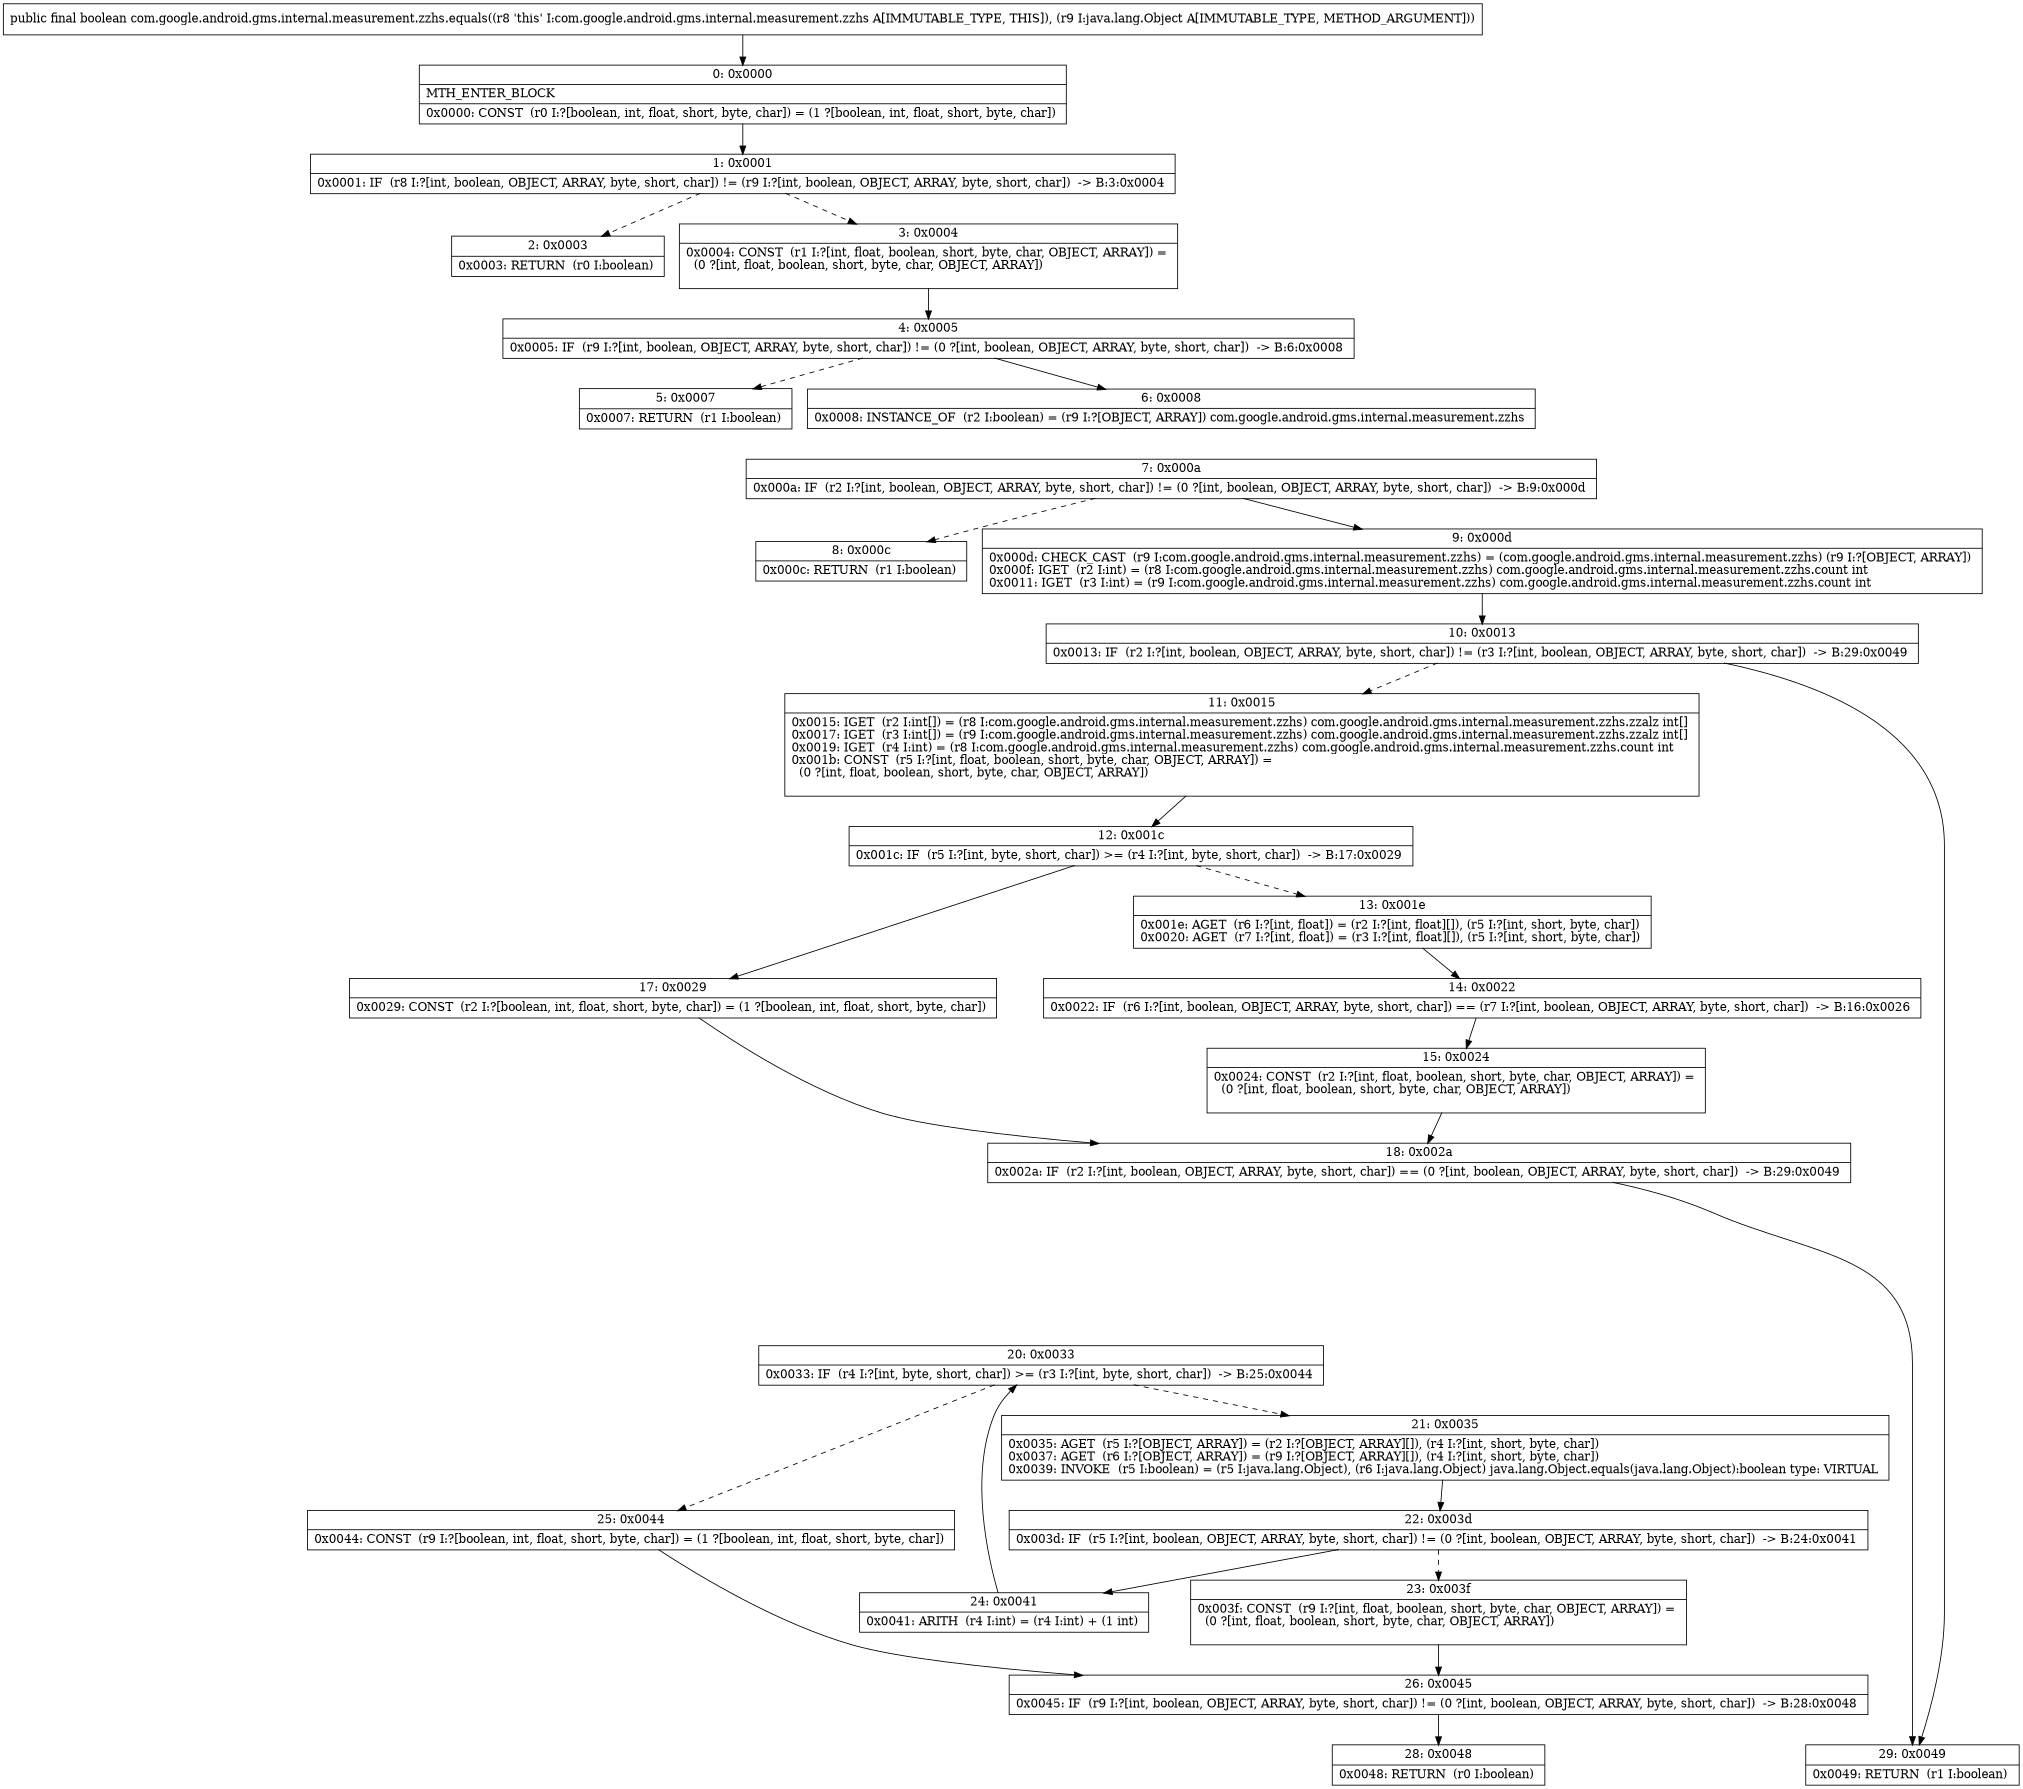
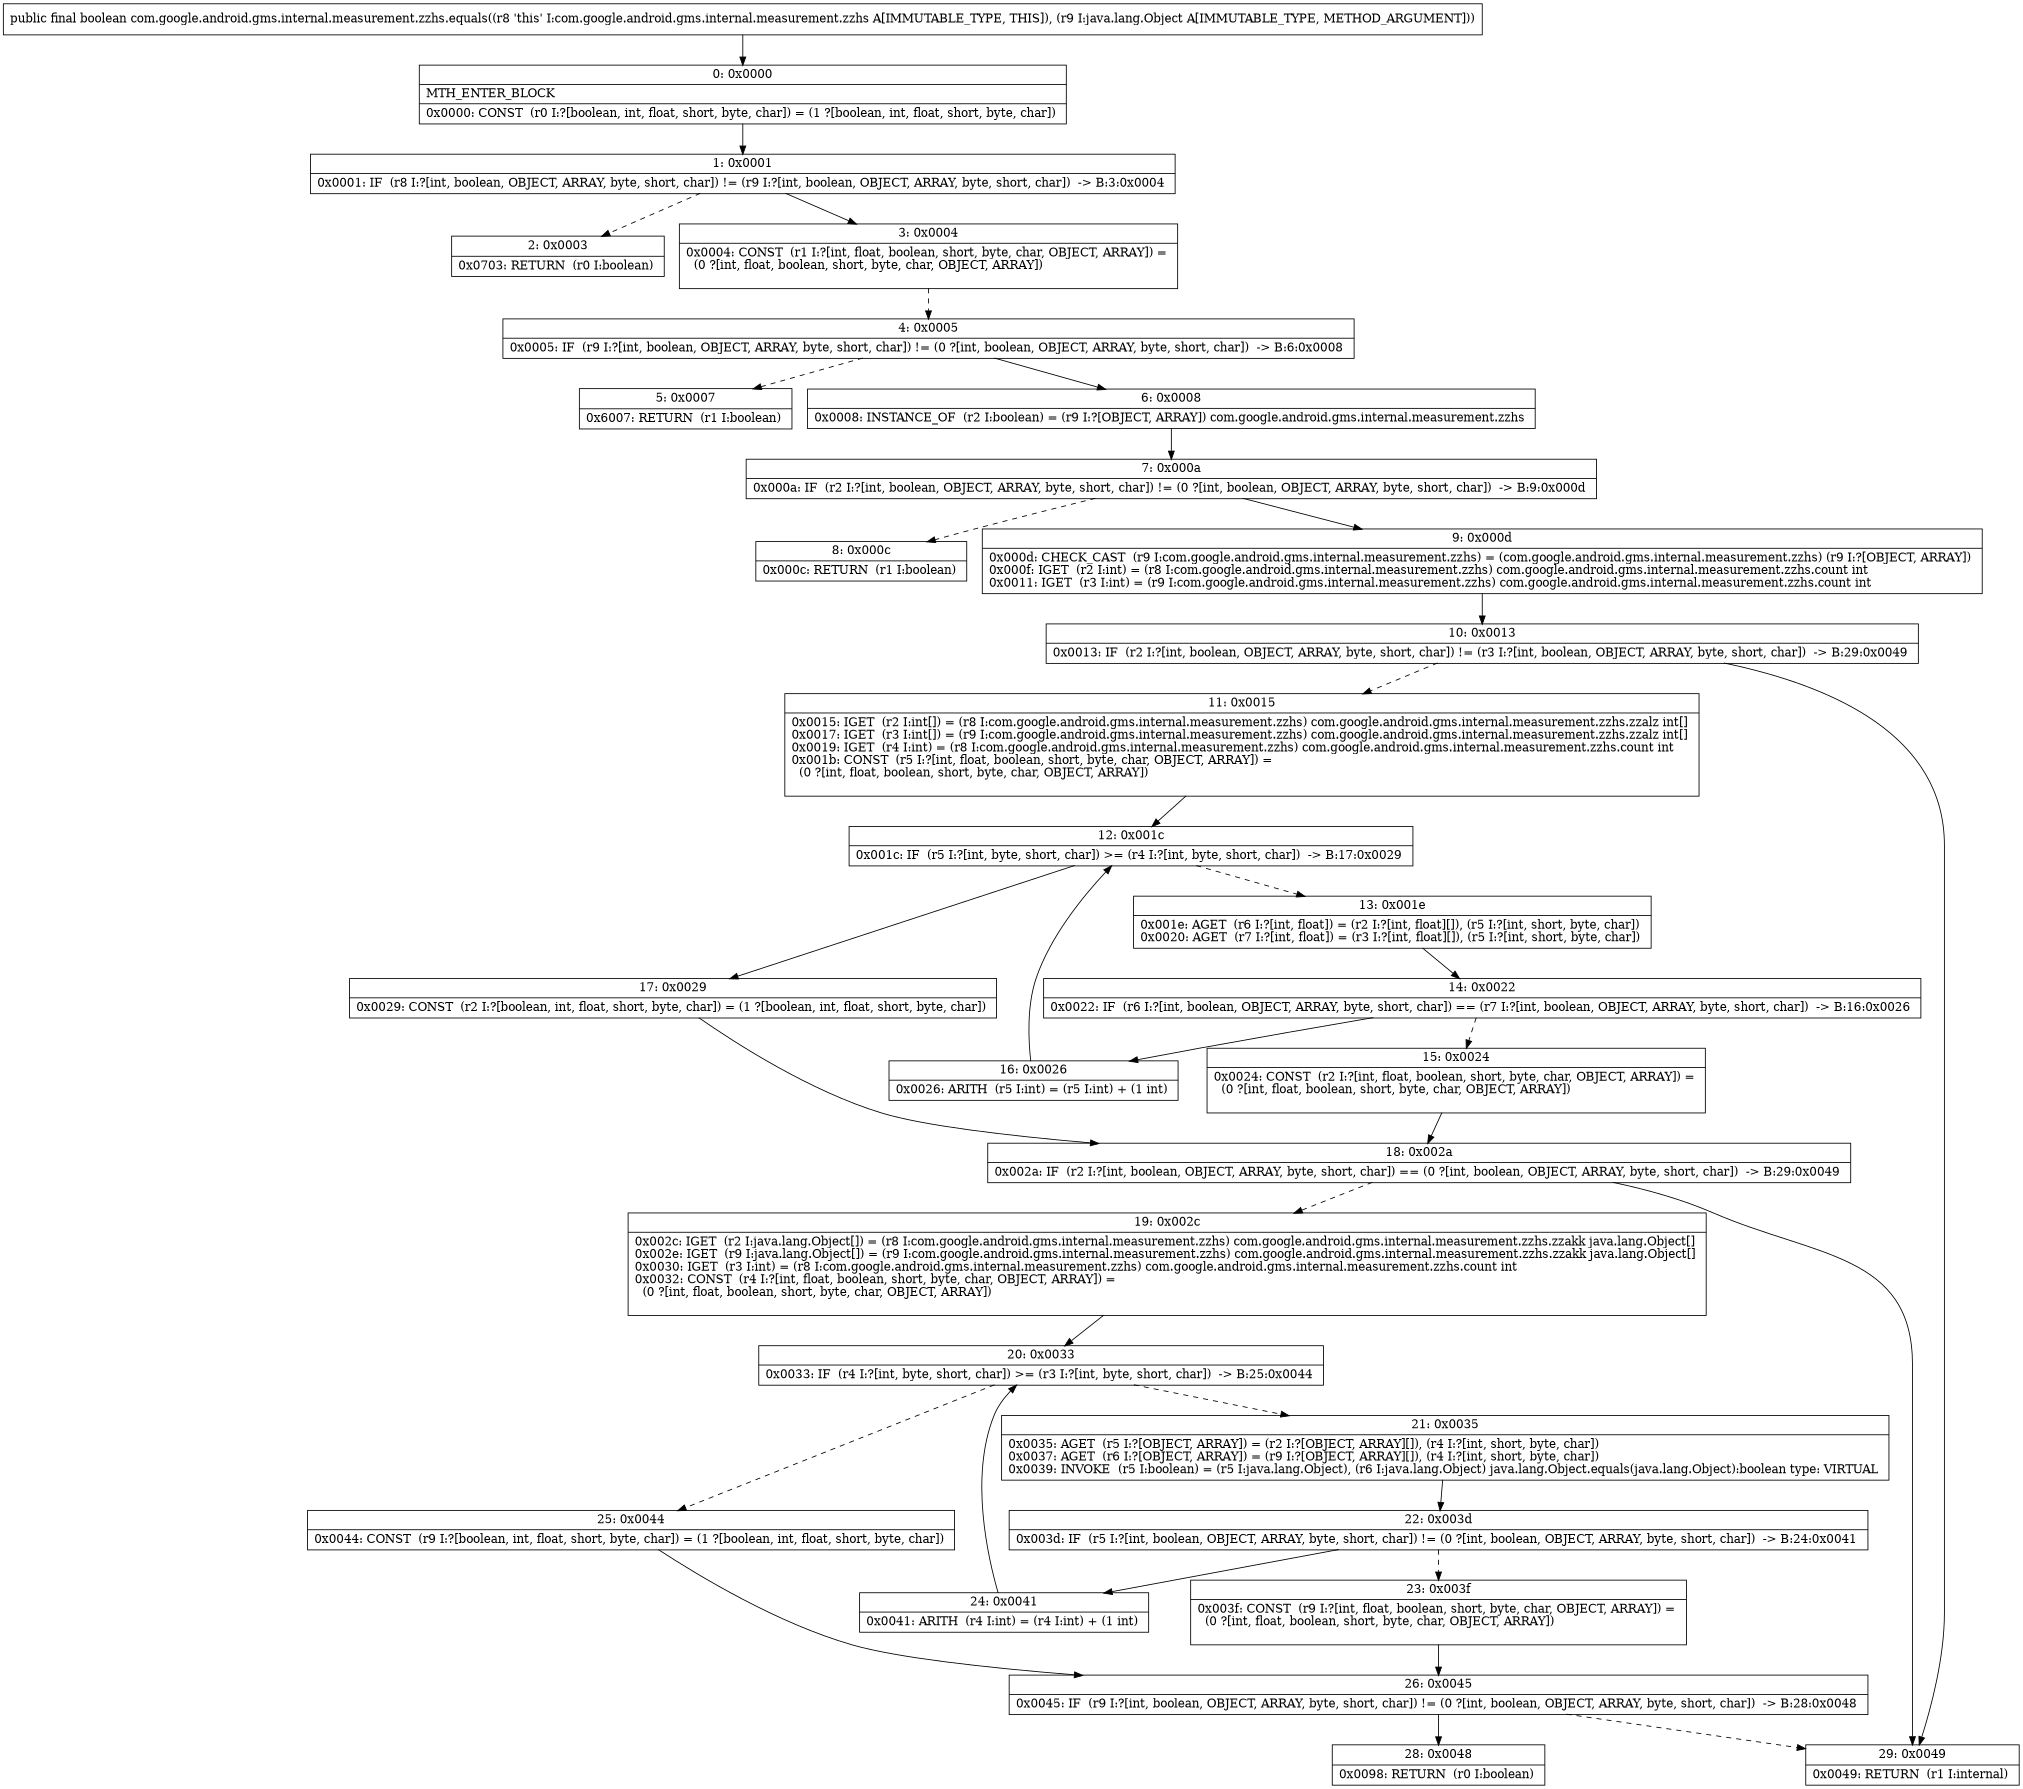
edge "1: 0x0001" -> "3: 0x0004": style dashed -> solid
node "2: 0x0003": text "0x0003: RETURN  (r0 I:boolean)" -> "0x0703: RETURN  (r0 I:boolean)"
edge "3: 0x0004" -> "4: 0x0005": style solid -> dashed
node "5: 0x0007": text "0x0007: RETURN  (r1 I:boolean)" -> "0x6007: RETURN  (r1 I:boolean)"
edge "6: 0x0008" -> "7: 0x000a": added
edge "14: 0x0022" -> "15: 0x0024": style solid -> dashed
node "16: 0x0026": added
node "19: 0x002c": added
edge "26: 0x0045" -> "29: 0x0049": added
node "28: 0x0048": text "0x0048: RETURN  (r0 I:boolean)" -> "0x0098: RETURN  (r0 I:boolean)"
node "29: 0x0049": text "0x0049: RETURN  (r1 I:boolean)" -> "0x0049: RETURN  (r1 I:internal)"
